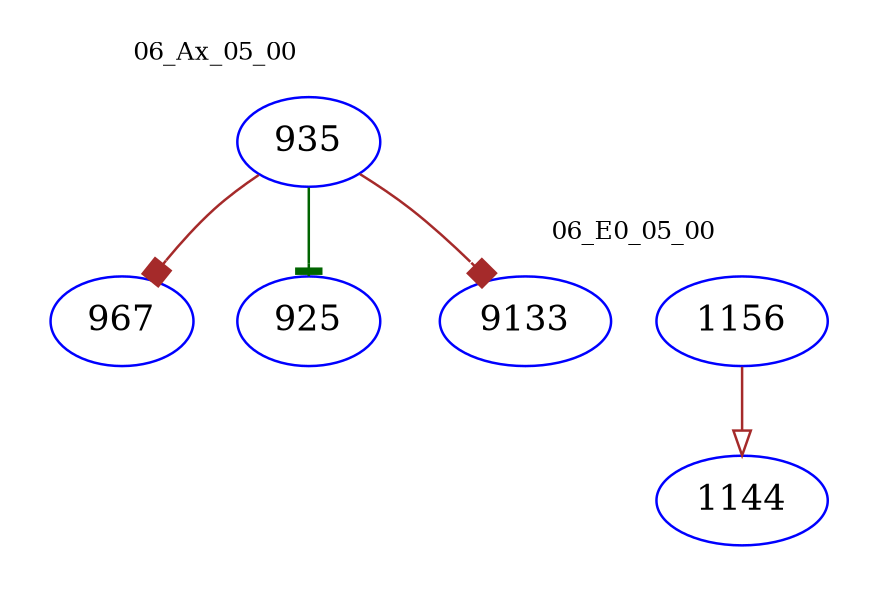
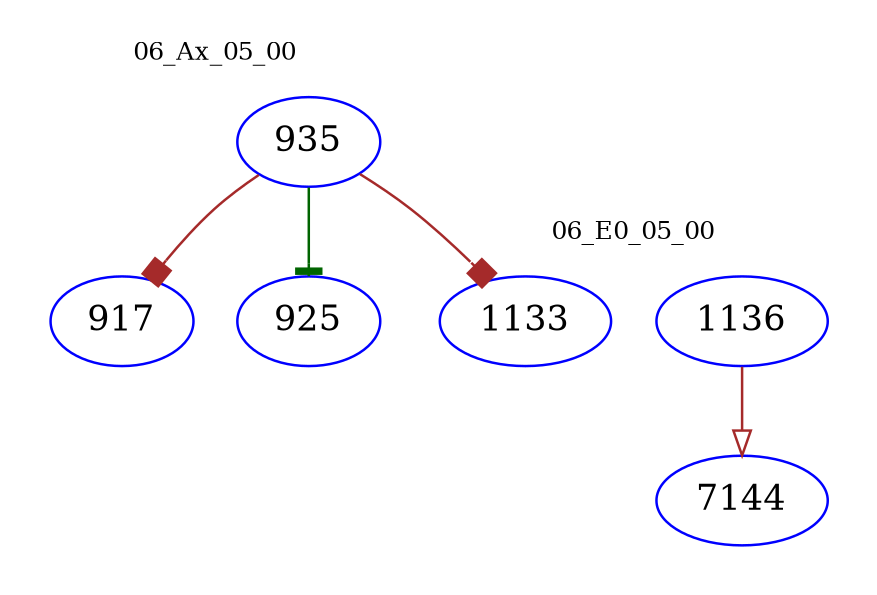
node "967": label "967" -> "917"
node "9133": label "9133" -> "1133"
node "1156": label "1156" -> "1136"
node "1144": label "1144" -> "7144"
